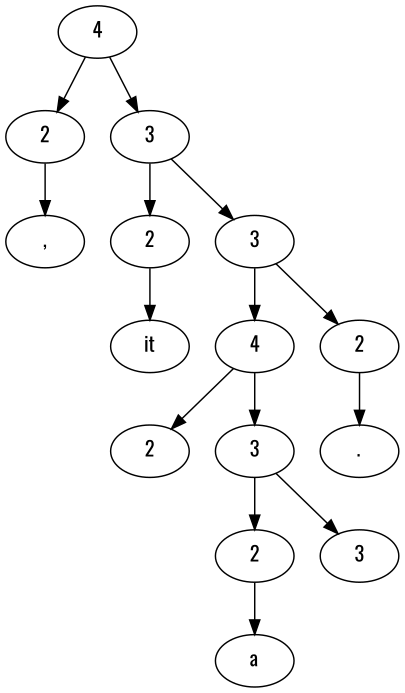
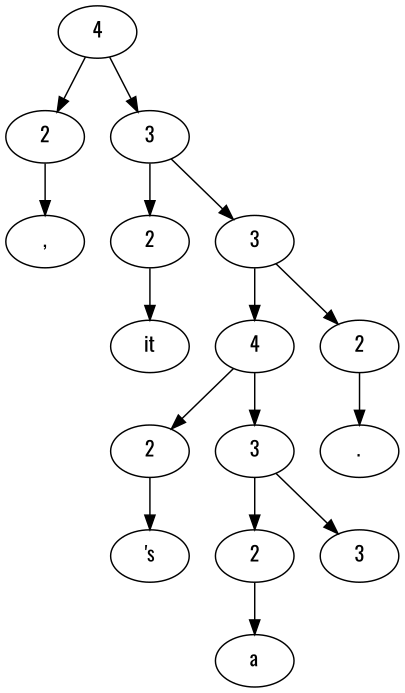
node "'s": added
